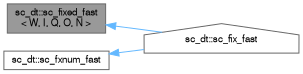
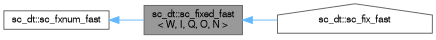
edge "sc_dt::sc_fix_fast" -> "sc_dt::sc_fxnum_fast": now "sc_dt::sc_fixed_fast < W, I, Q, O, N >" -> "sc_dt::sc_fxnum_fast"
